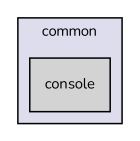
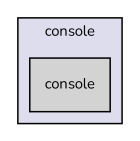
cluster "common": label "common" -> "console"
